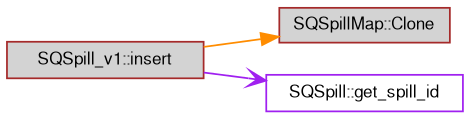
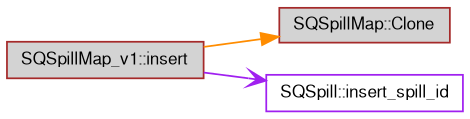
node "SQSpill_v1::insert": label "SQSpill_v1::insert" -> "SQSpillMap_v1::insert"
node "SQSpill::get_spill_id": label "SQSpill::get_spill_id" -> "SQSpill::insert_spill_id"
